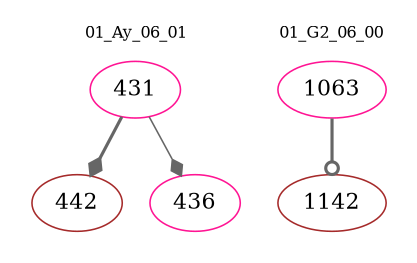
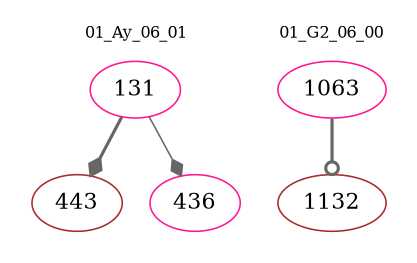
node "431": label "431" -> "131"
node "442": label "442" -> "443"
node "1142": label "1142" -> "1132"
